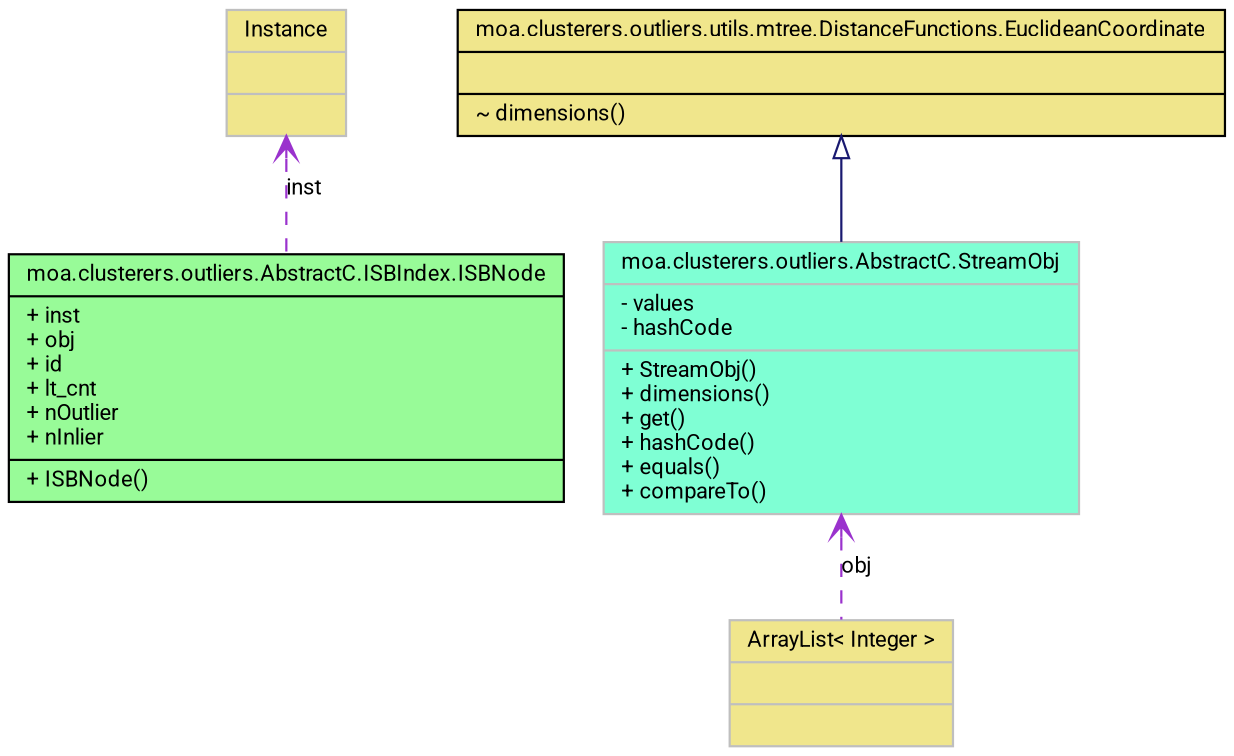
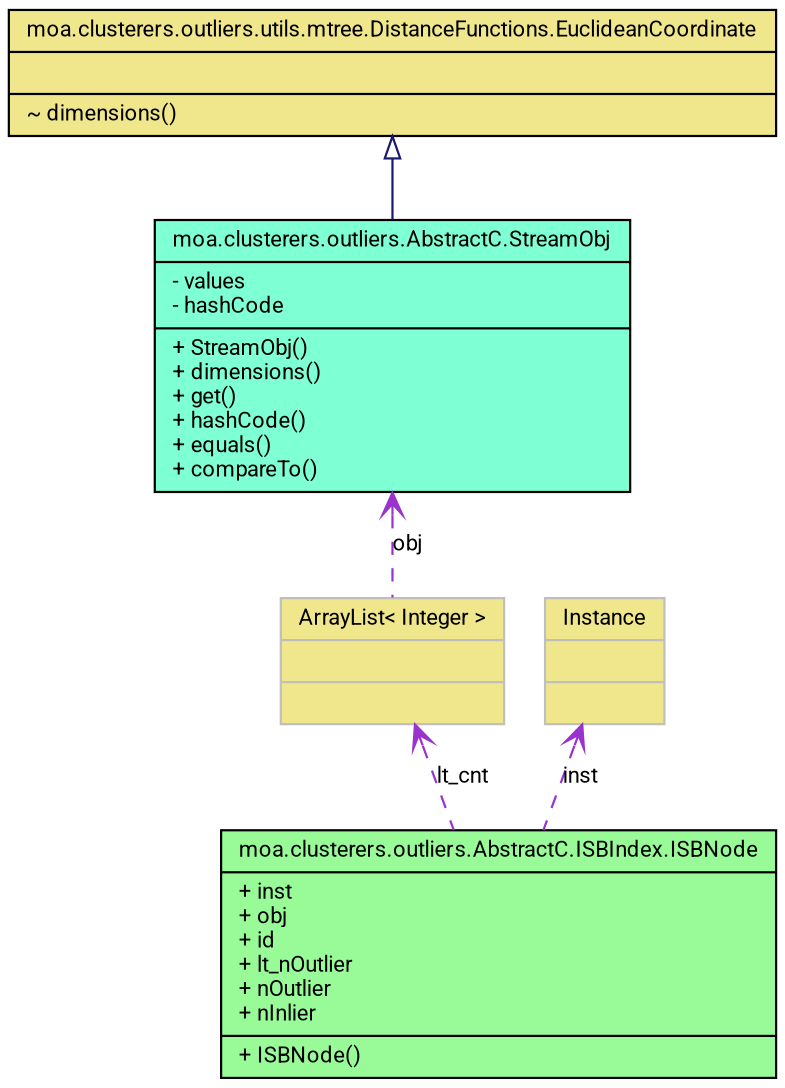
node "moa.clusterers.outliers.AbstractC.StreamObj": color grey75 -> black
node "moa.clusterers.outliers.AbstractC.ISBIndex.ISBNode": text "+ lt_cnt" -> "+ lt_nOutlier"
edge "moa.clusterers.outliers.AbstractC.ISBIndex.ISBNode" -> "ArrayList< Integer >": added, label "lt_cnt"
